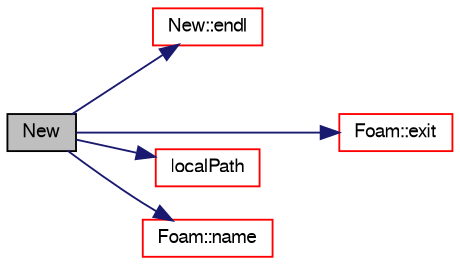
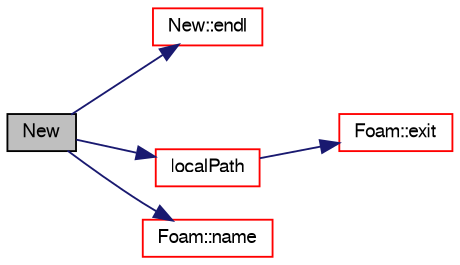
edge "New" -> "Foam::exit": now "localPath" -> "Foam::exit"
